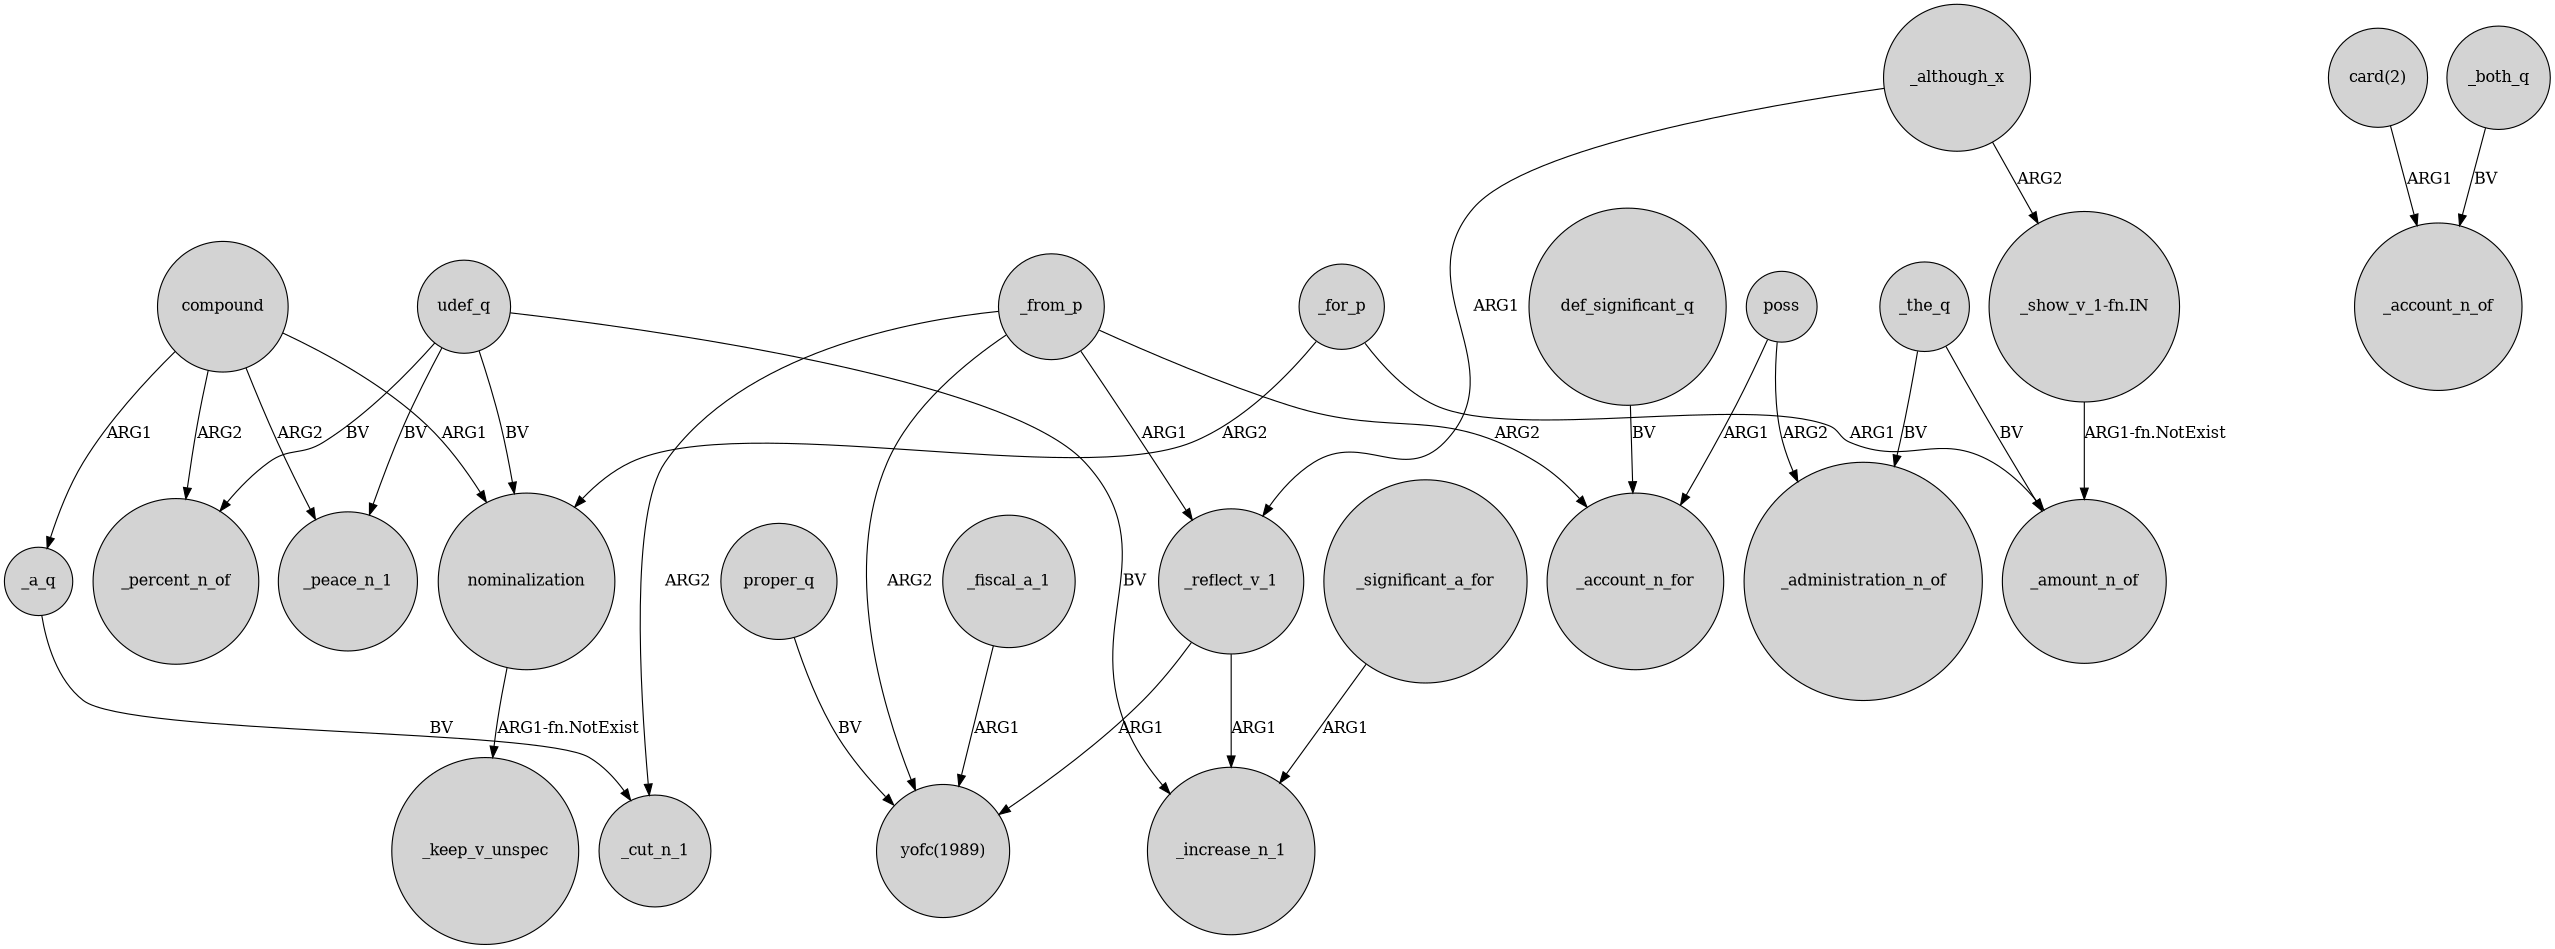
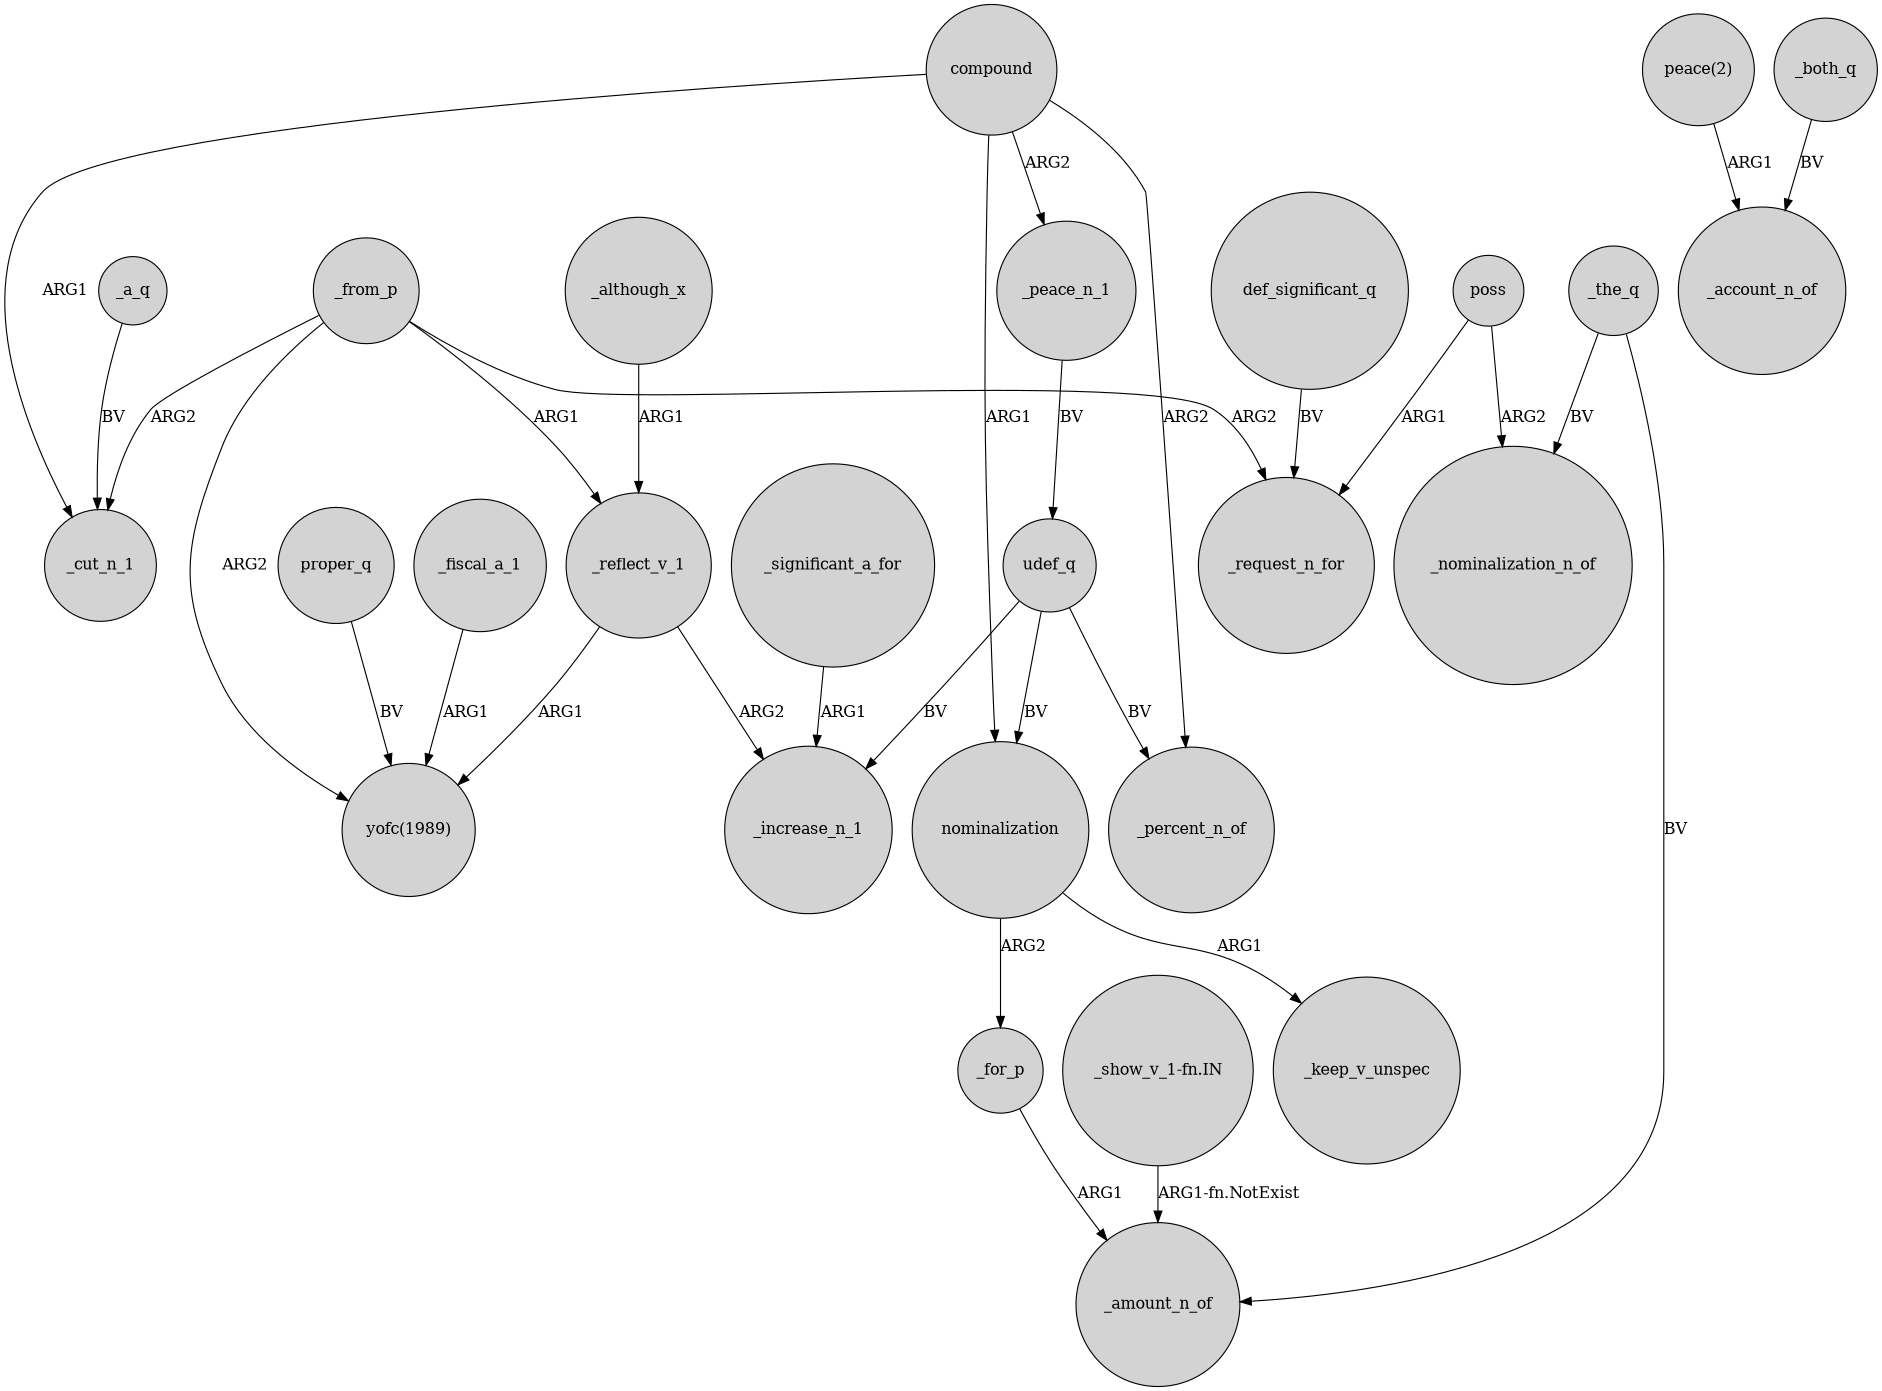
node "card(2)": label "card(2)" -> "peace(2)"
edge "_although_x" -> "_show_v_1-fn.IN": removed, label "ARG2"
edge "udef_q" -> "_peace_n_1": reversed
edge "compound" -> "_a_q": now "compound" -> "_cut_n_1"
edge "_for_p" -> "nominalization": reversed
node "_account_n_for": label "_account_n_for" -> "_request_n_for"
node "_administration_n_of": label "_administration_n_of" -> "_nominalization_n_of"
edge "nominalization" -> "_keep_v_unspec": label "ARG1-fn.NotExist" -> "ARG1"
edge "_reflect_v_1" -> "_increase_n_1": label "ARG1" -> "ARG2"
